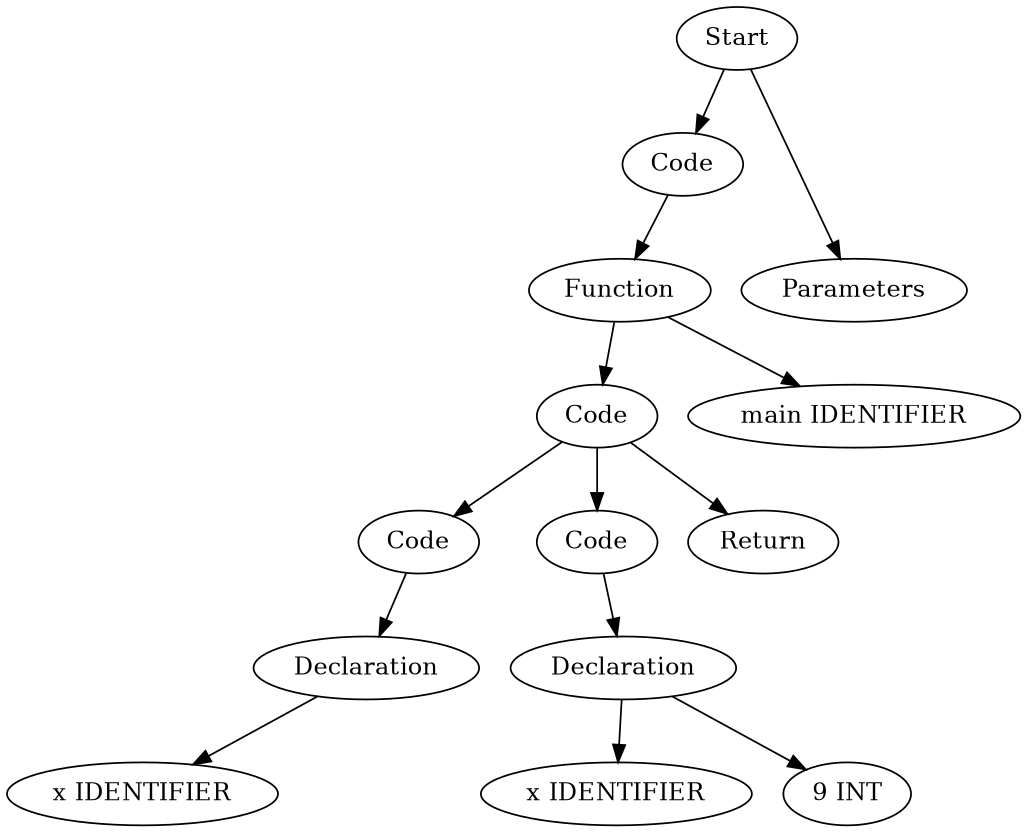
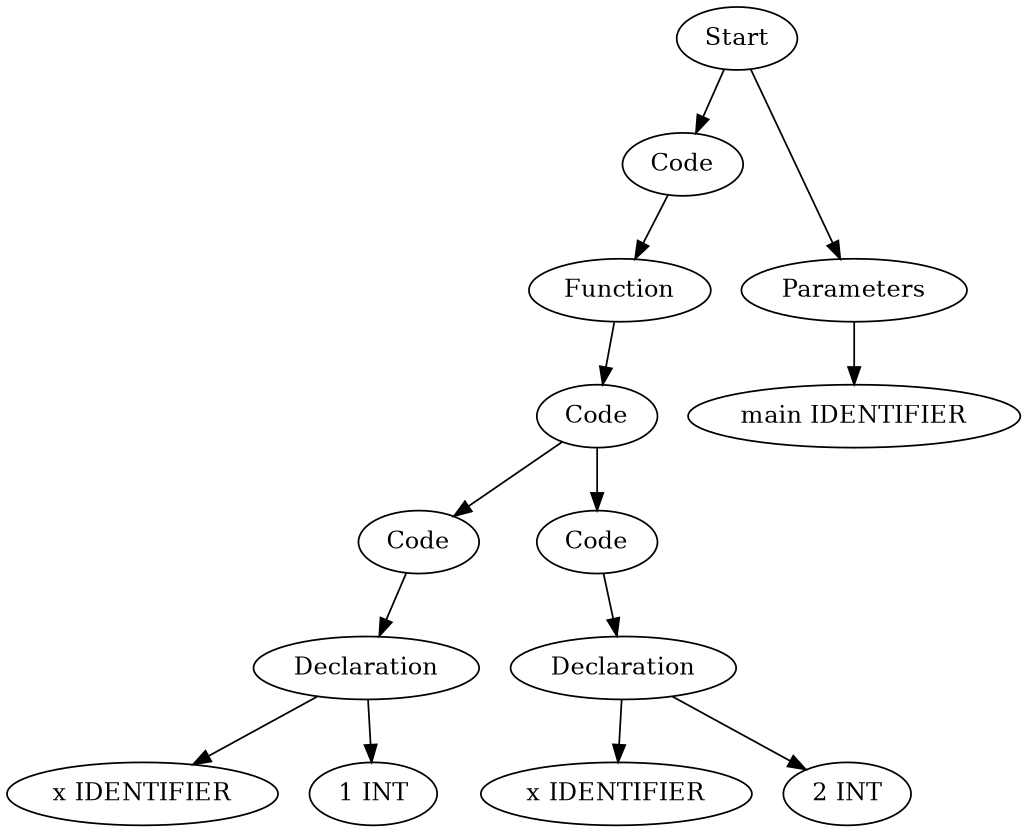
edge "Function" -> "main IDENTIFIER": now "Parameters" -> "main IDENTIFIER"
node "Return": removed
node "1 INT": added
node "9 INT": label "9 INT" -> "2 INT"
